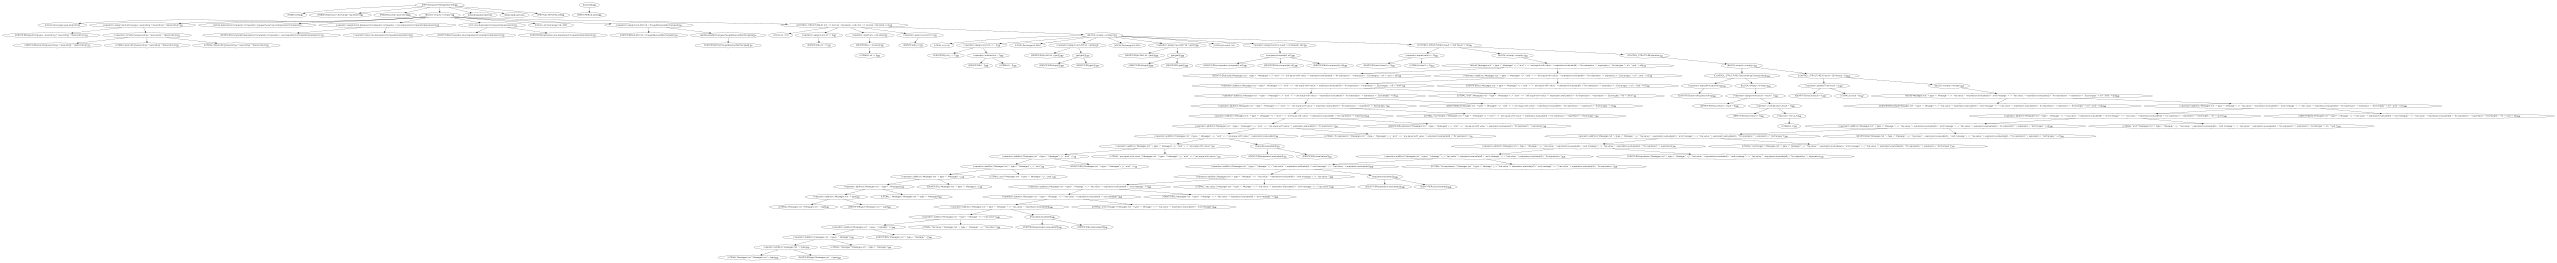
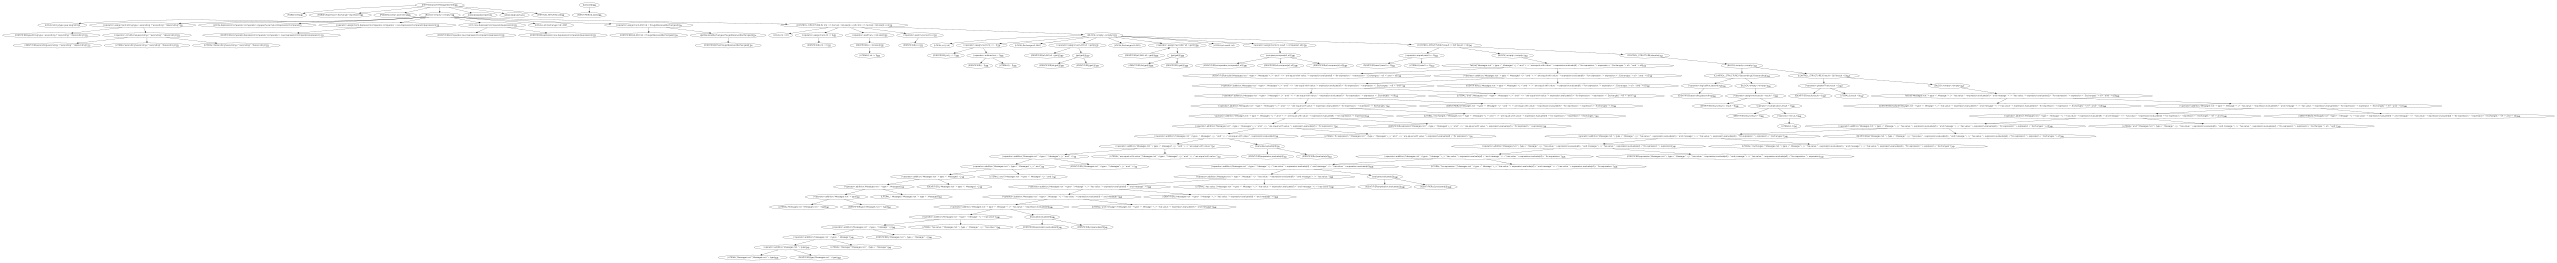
node "(<operator>.alloc,new ExpressionComparator(expression))": removed
edge "(<operator>.assignment,ANY e2 = get(i))" -> "(IDENTIFIER,e2,ANY e2 = get(i))": reversed
